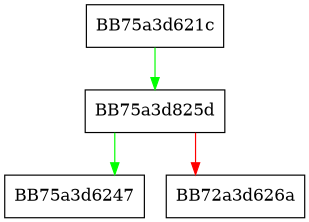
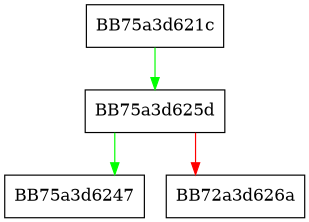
node "BB75a3d825d": label "BB75a3d825d" -> "BB75a3d625d"
